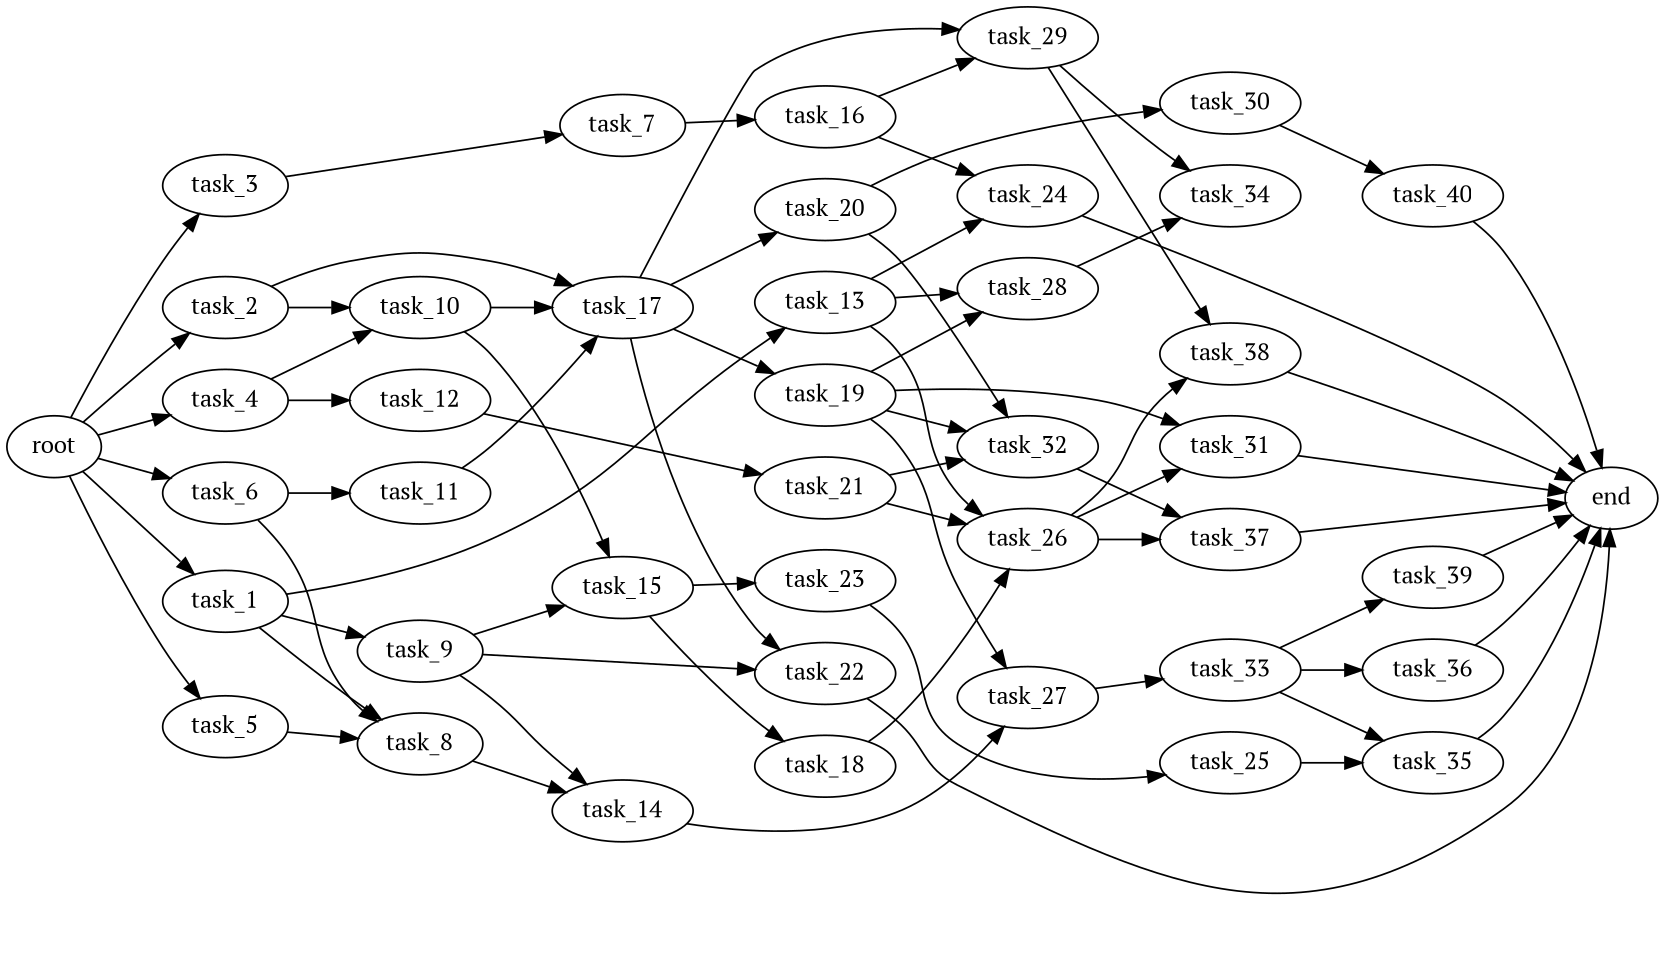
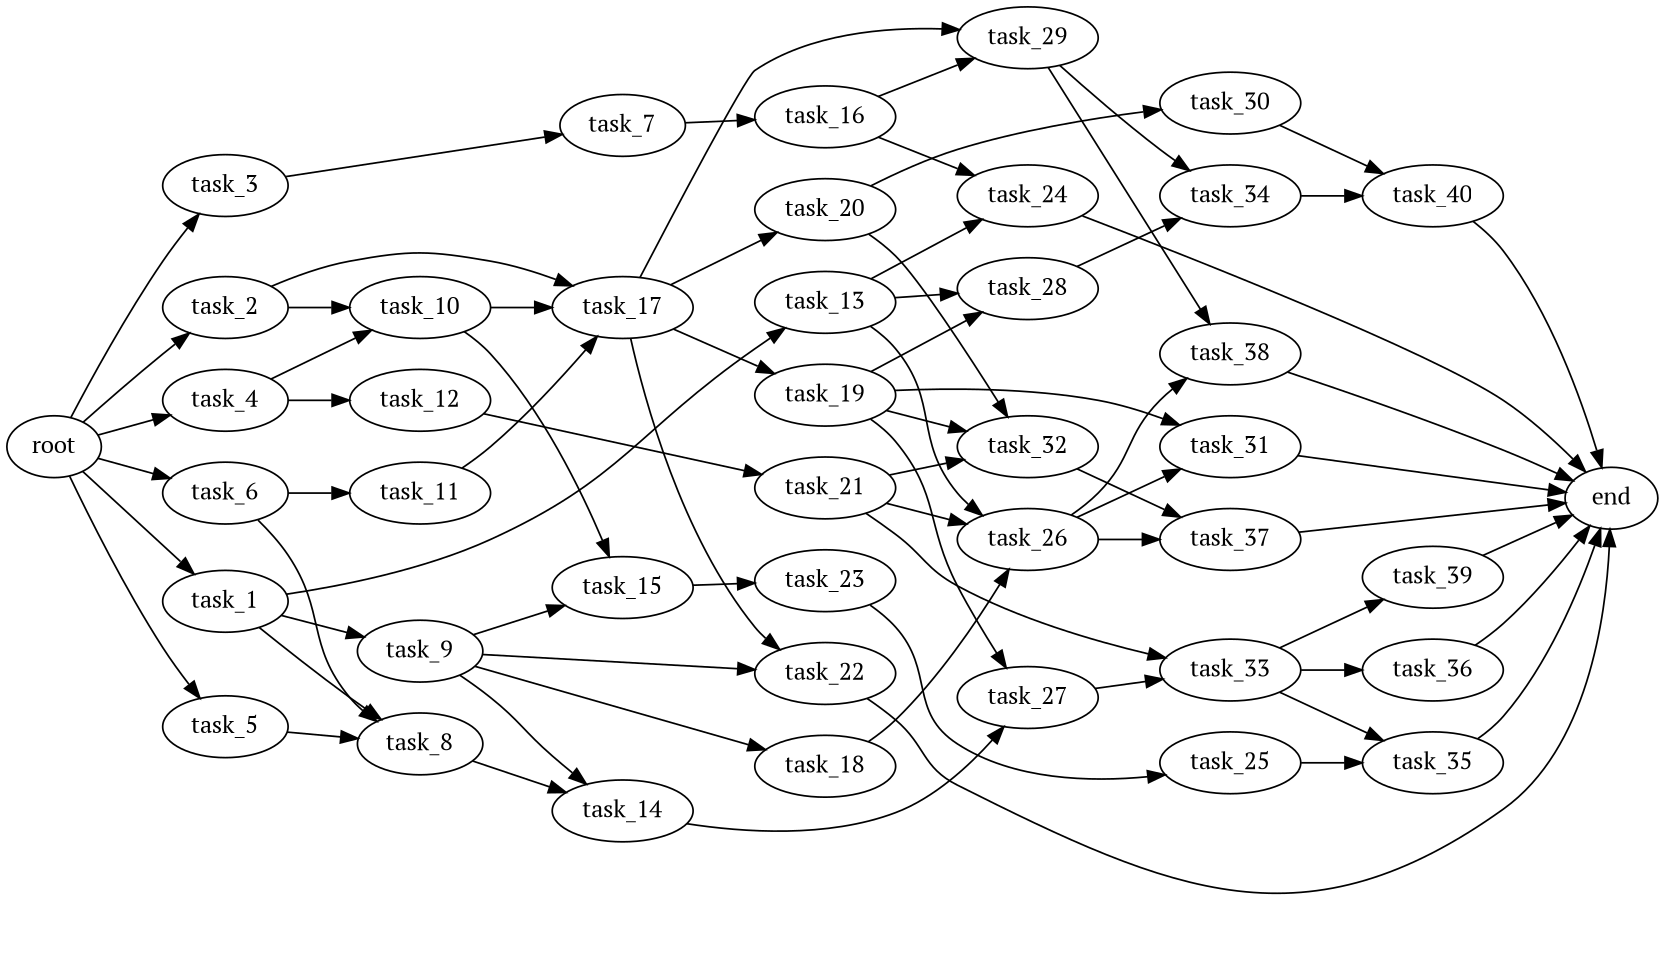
edge "task_34" -> "task_40": added
edge "task_21" -> "task_33": added
edge "task_15" -> "task_18": now "task_9" -> "task_18"
